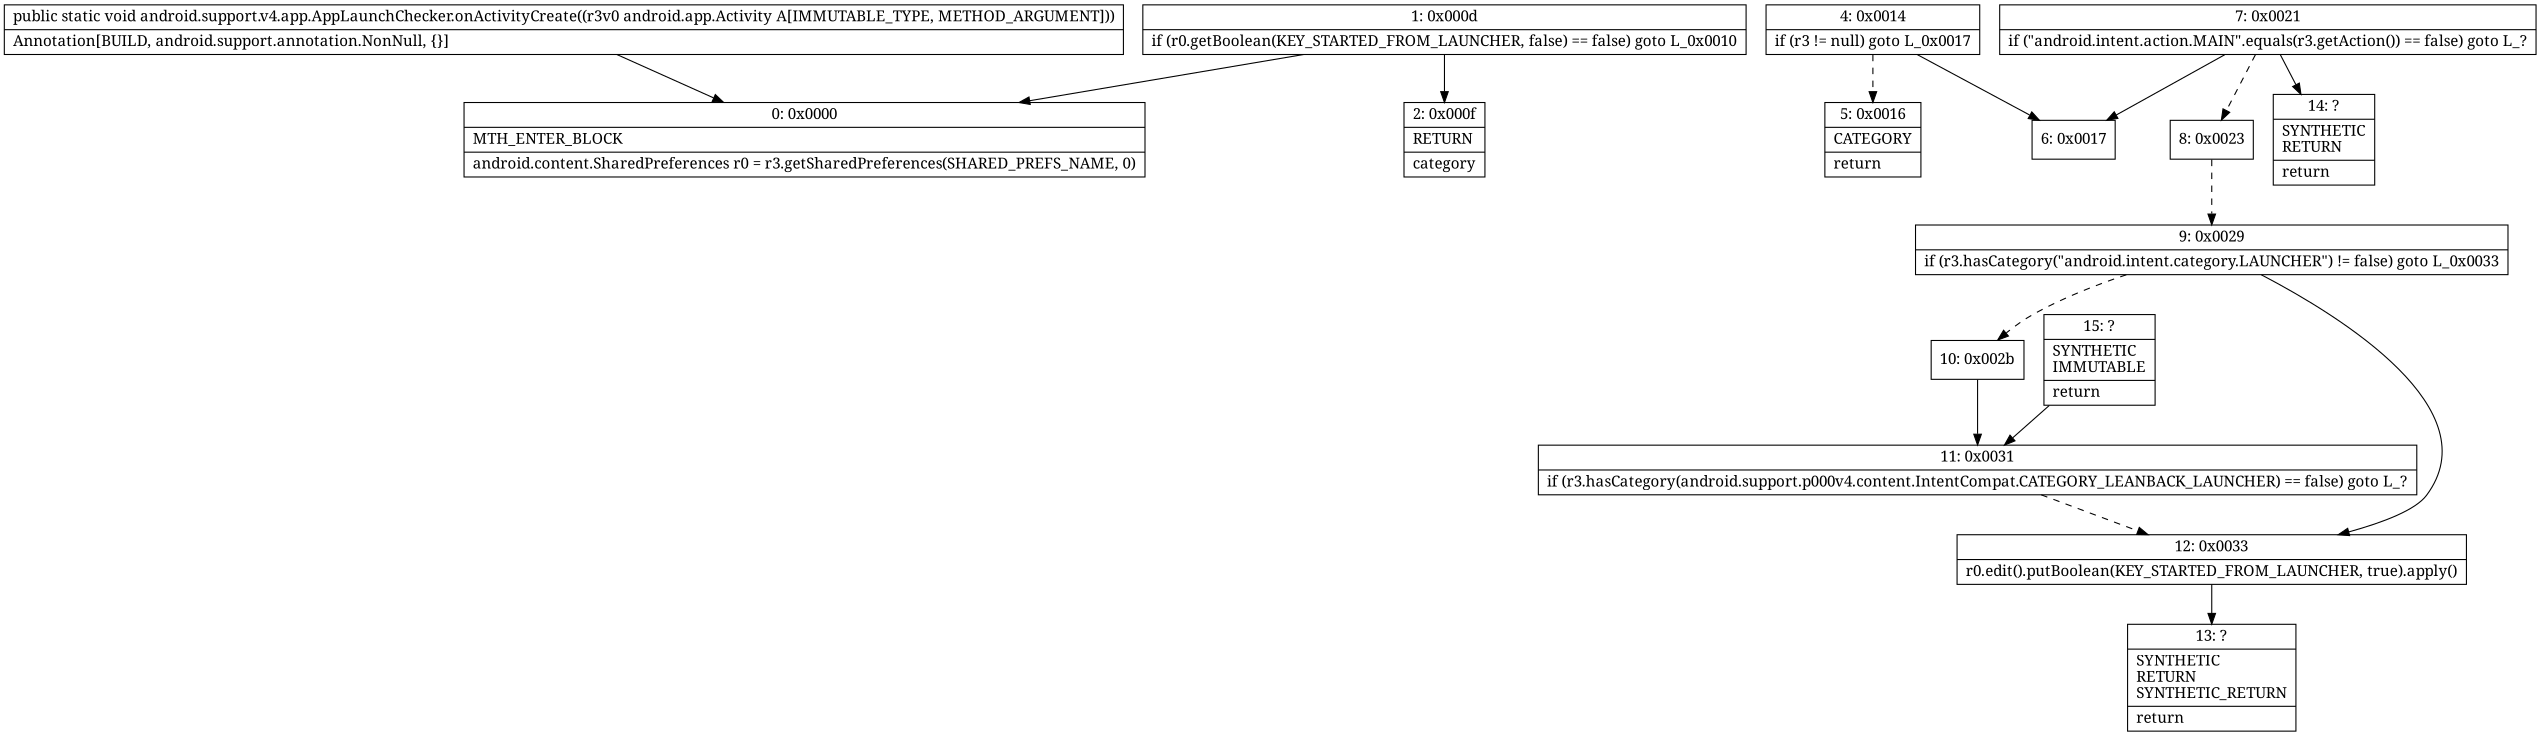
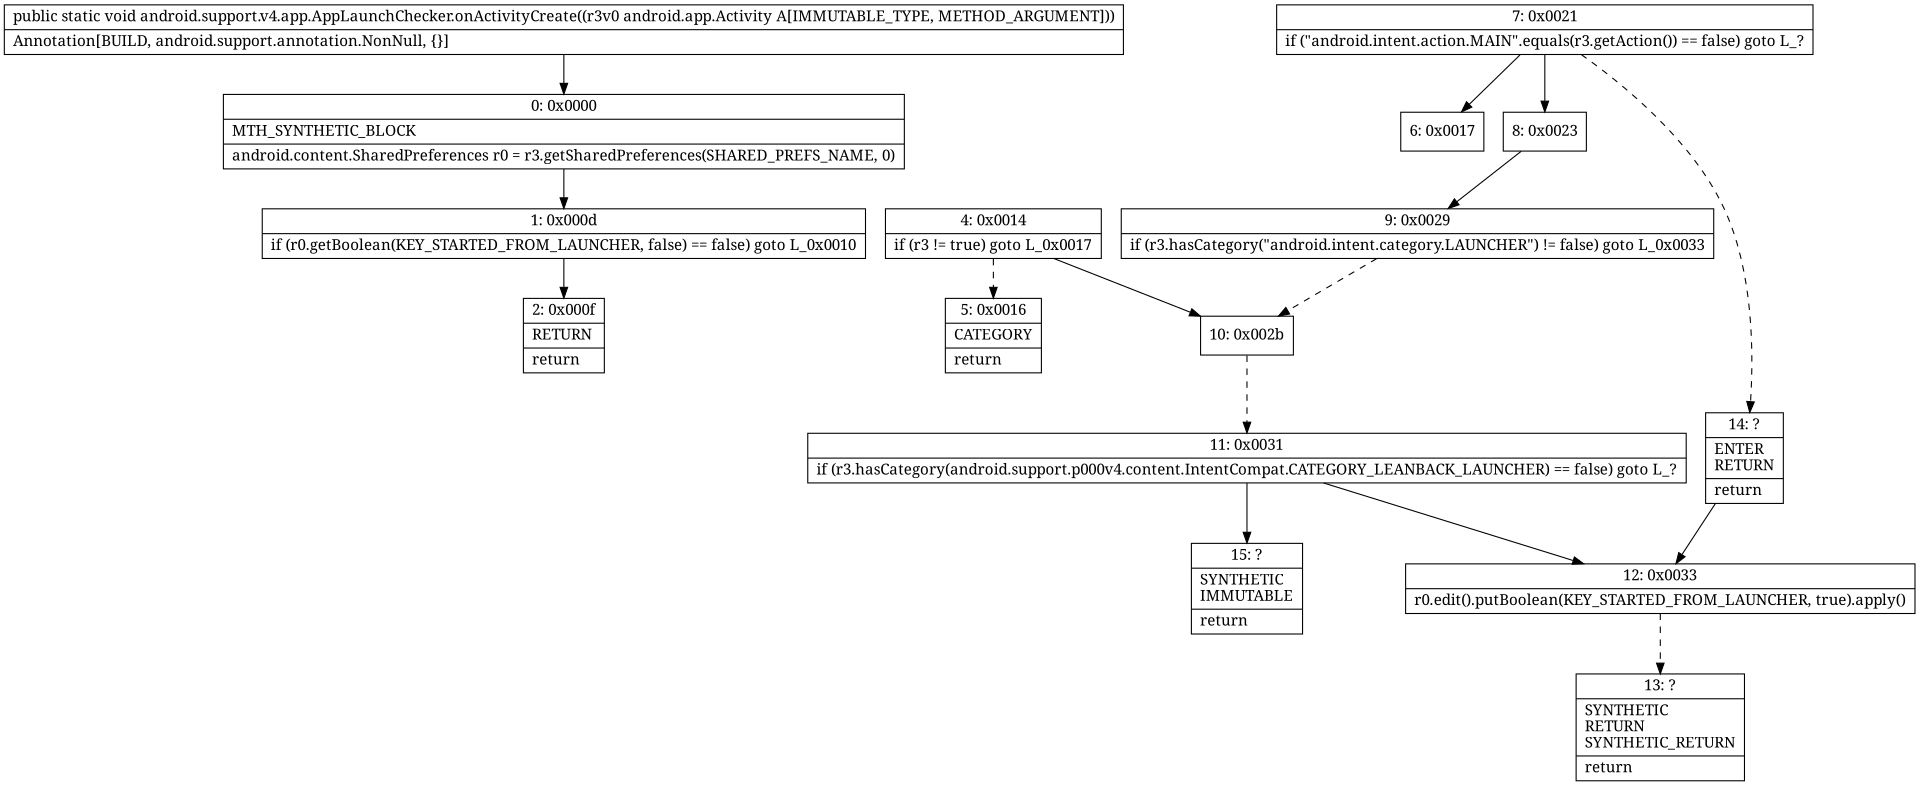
node "4: 0x0014": text "if (r3 != null) goto L_0x0017" -> "if (r3 != true) goto L_0x0017"
edge "7: 0x0021" -> "14: ?": style solid -> dashed
edge "1: 0x000d" -> "0: 0x0000": reversed
edge "7: 0x0021" -> "8: 0x0023": style dashed -> solid
edge "4: 0x0014" -> "6: 0x0017": now "4: 0x0014" -> "10: 0x002b"
node "14: ?": text "SYNTHETIC" -> "ENTER"
node "0: 0x0000": text "MTH_ENTER_BLOCK" -> "MTH_SYNTHETIC_BLOCK"
node "2: 0x000f": text "category" -> "return"
edge "8: 0x0023" -> "9: 0x0029": style dashed -> solid
edge "9: 0x0029" -> "12: 0x0033": now "14: ?" -> "12: 0x0033"
edge "10: 0x002b" -> "11: 0x0031": style solid -> dashed
edge "15: ?" -> "11: 0x0031": reversed
edge "11: 0x0031" -> "12: 0x0033": style dashed -> solid
edge "12: 0x0033" -> "13: ?": style solid -> dashed
